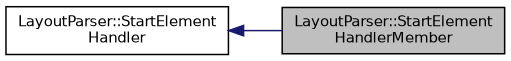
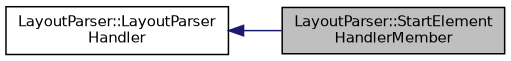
node "LayoutParser::StartElement Handler": label "LayoutParser::StartElement Handler" -> "LayoutParser::LayoutParser Handler"
